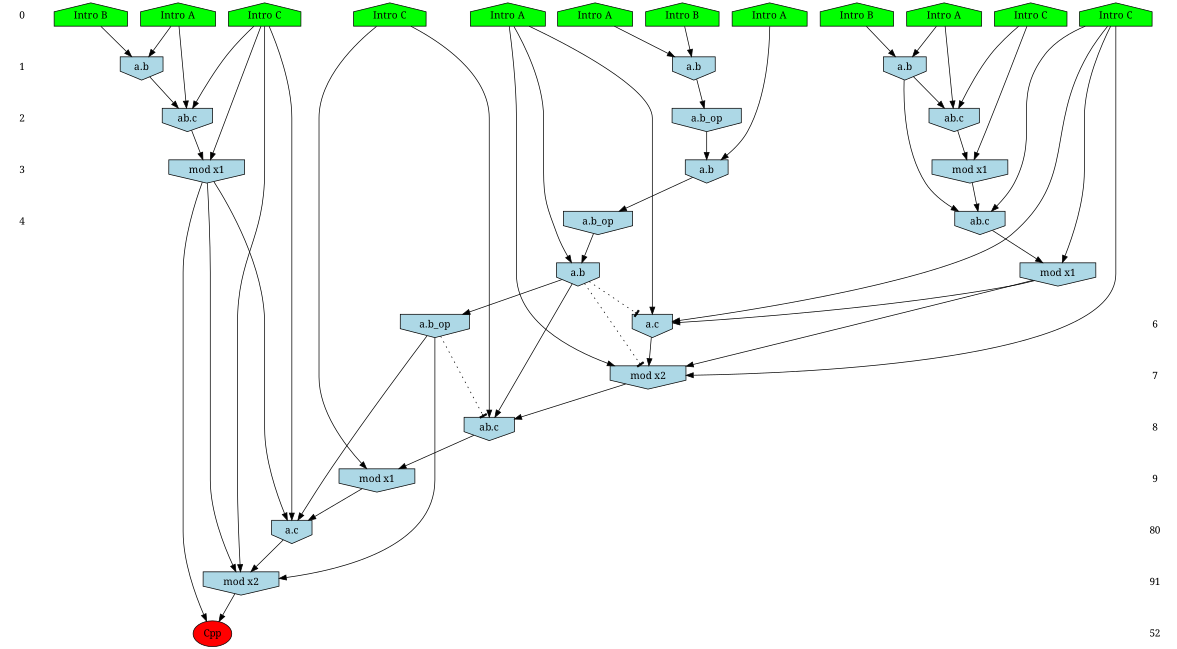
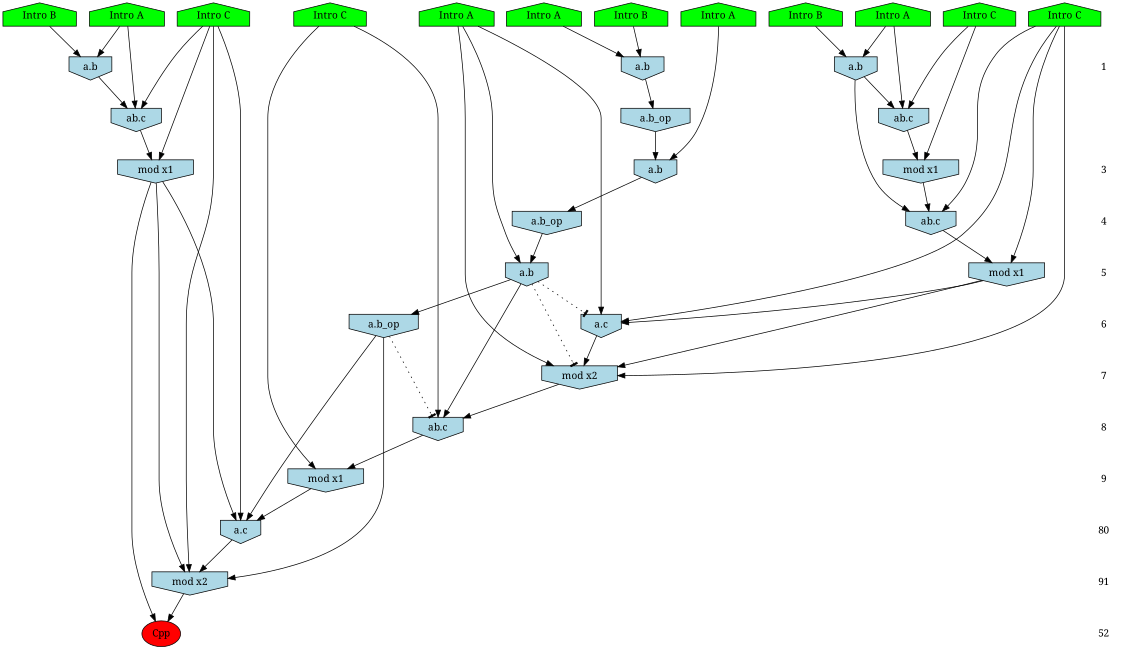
node "0": removed
node "2": removed
node "5": added
